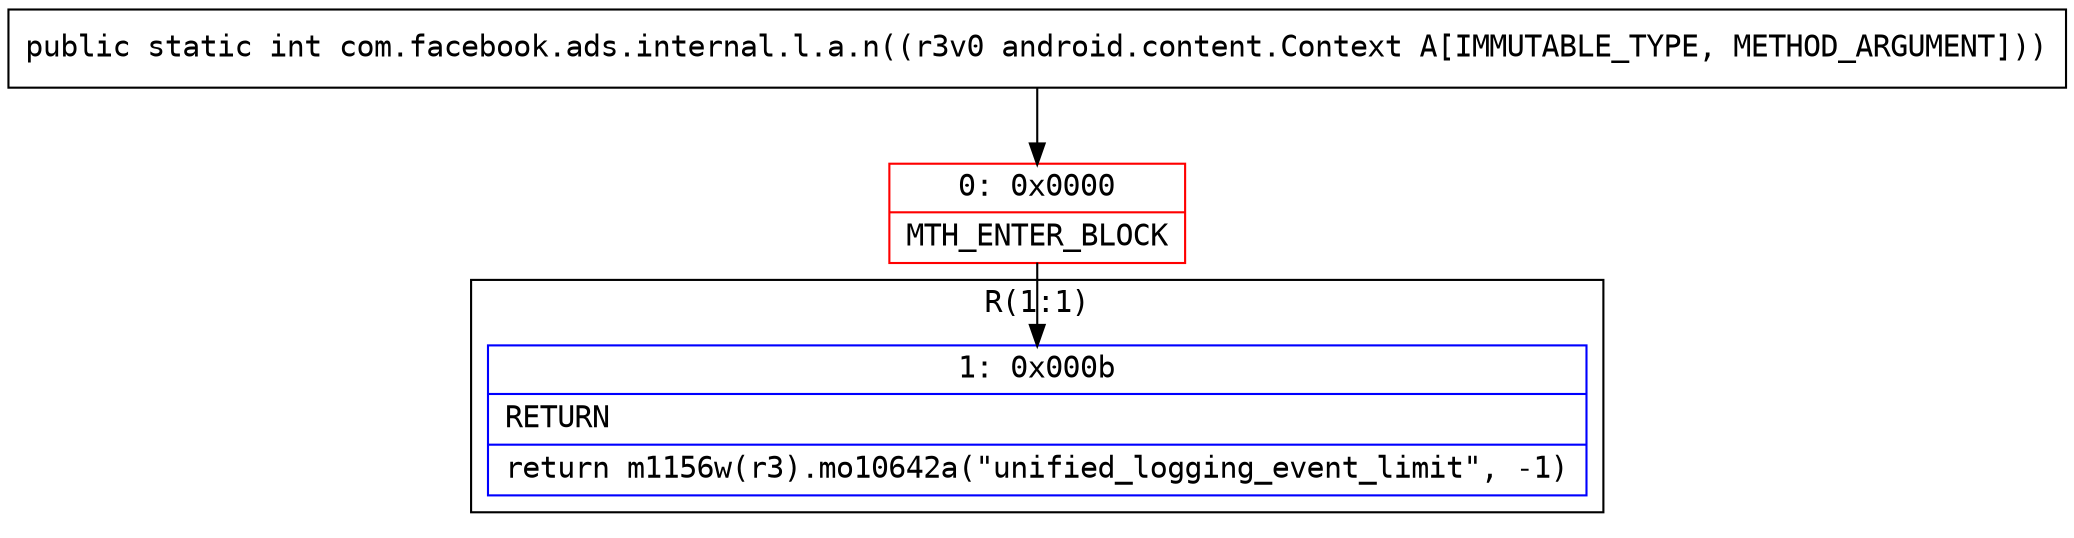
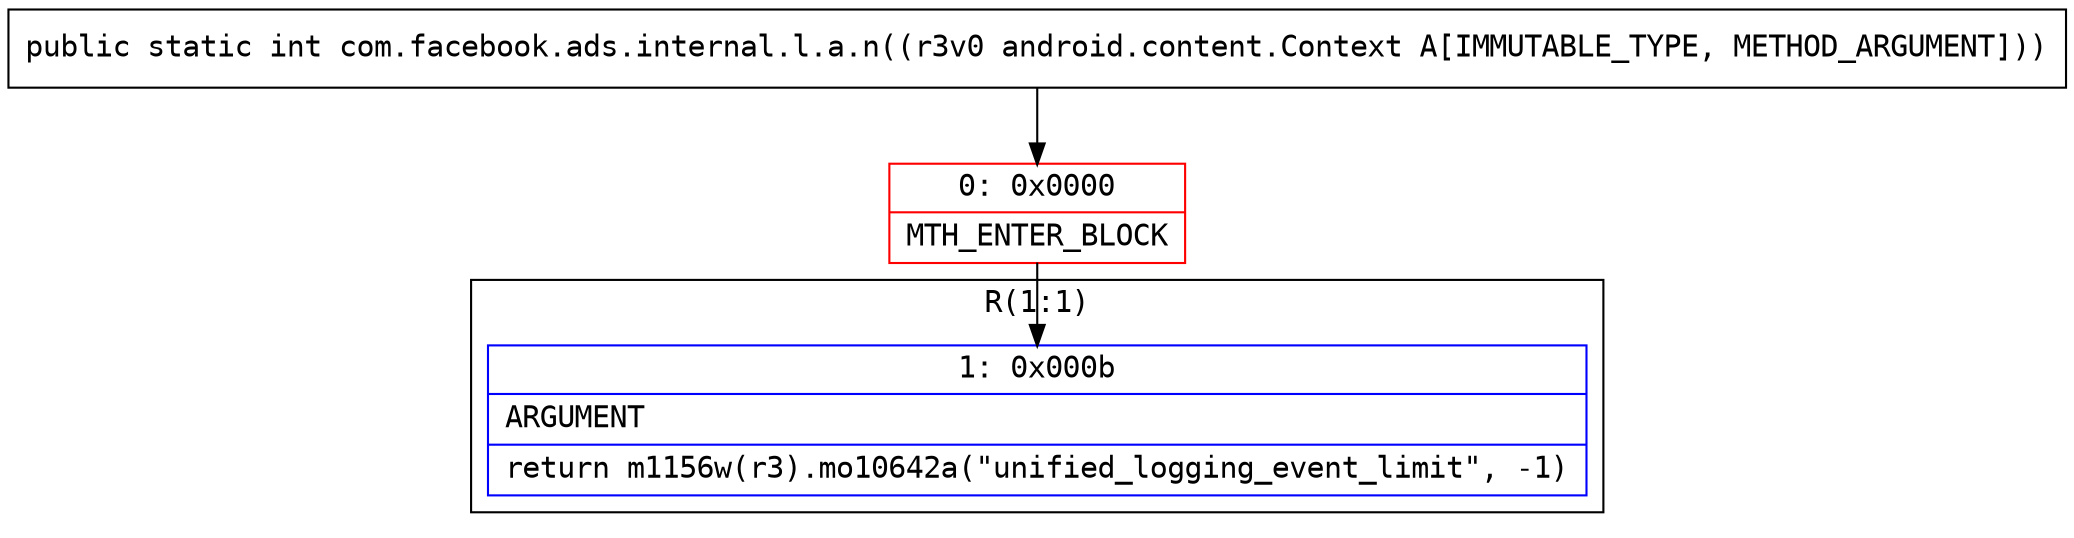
node "1: 0x000b": text "RETURN" -> "ARGUMENT"
